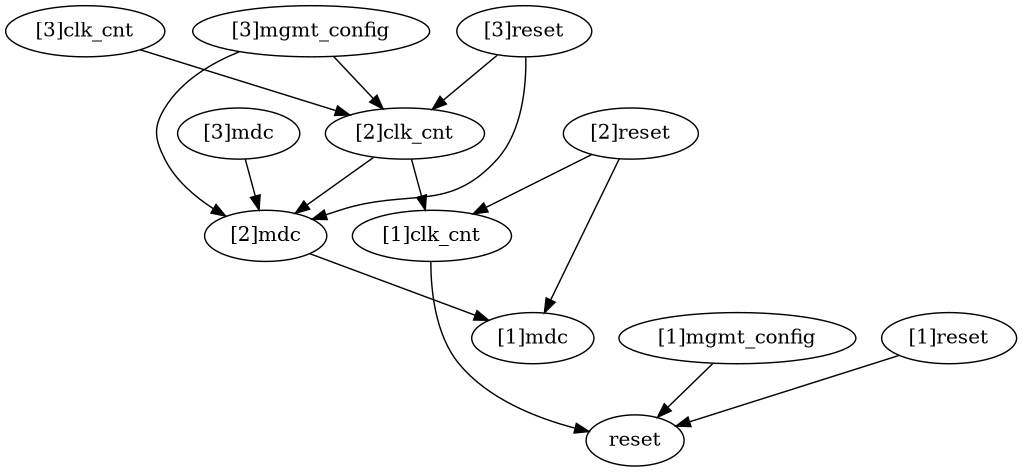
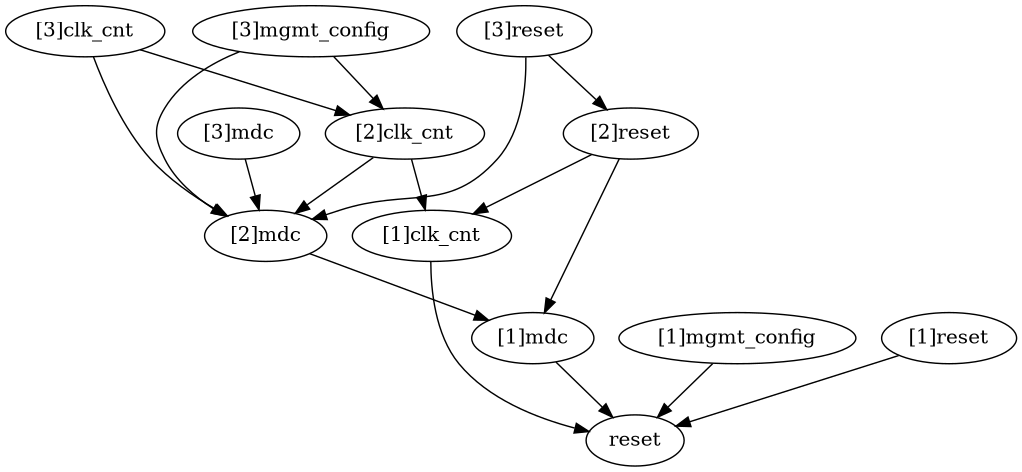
edge "[3]reset" -> "[2]clk_cnt": now "[3]reset" -> "[2]reset"
edge "[3]clk_cnt" -> "[2]mdc": added
edge "[1]mdc" -> "reset": added
